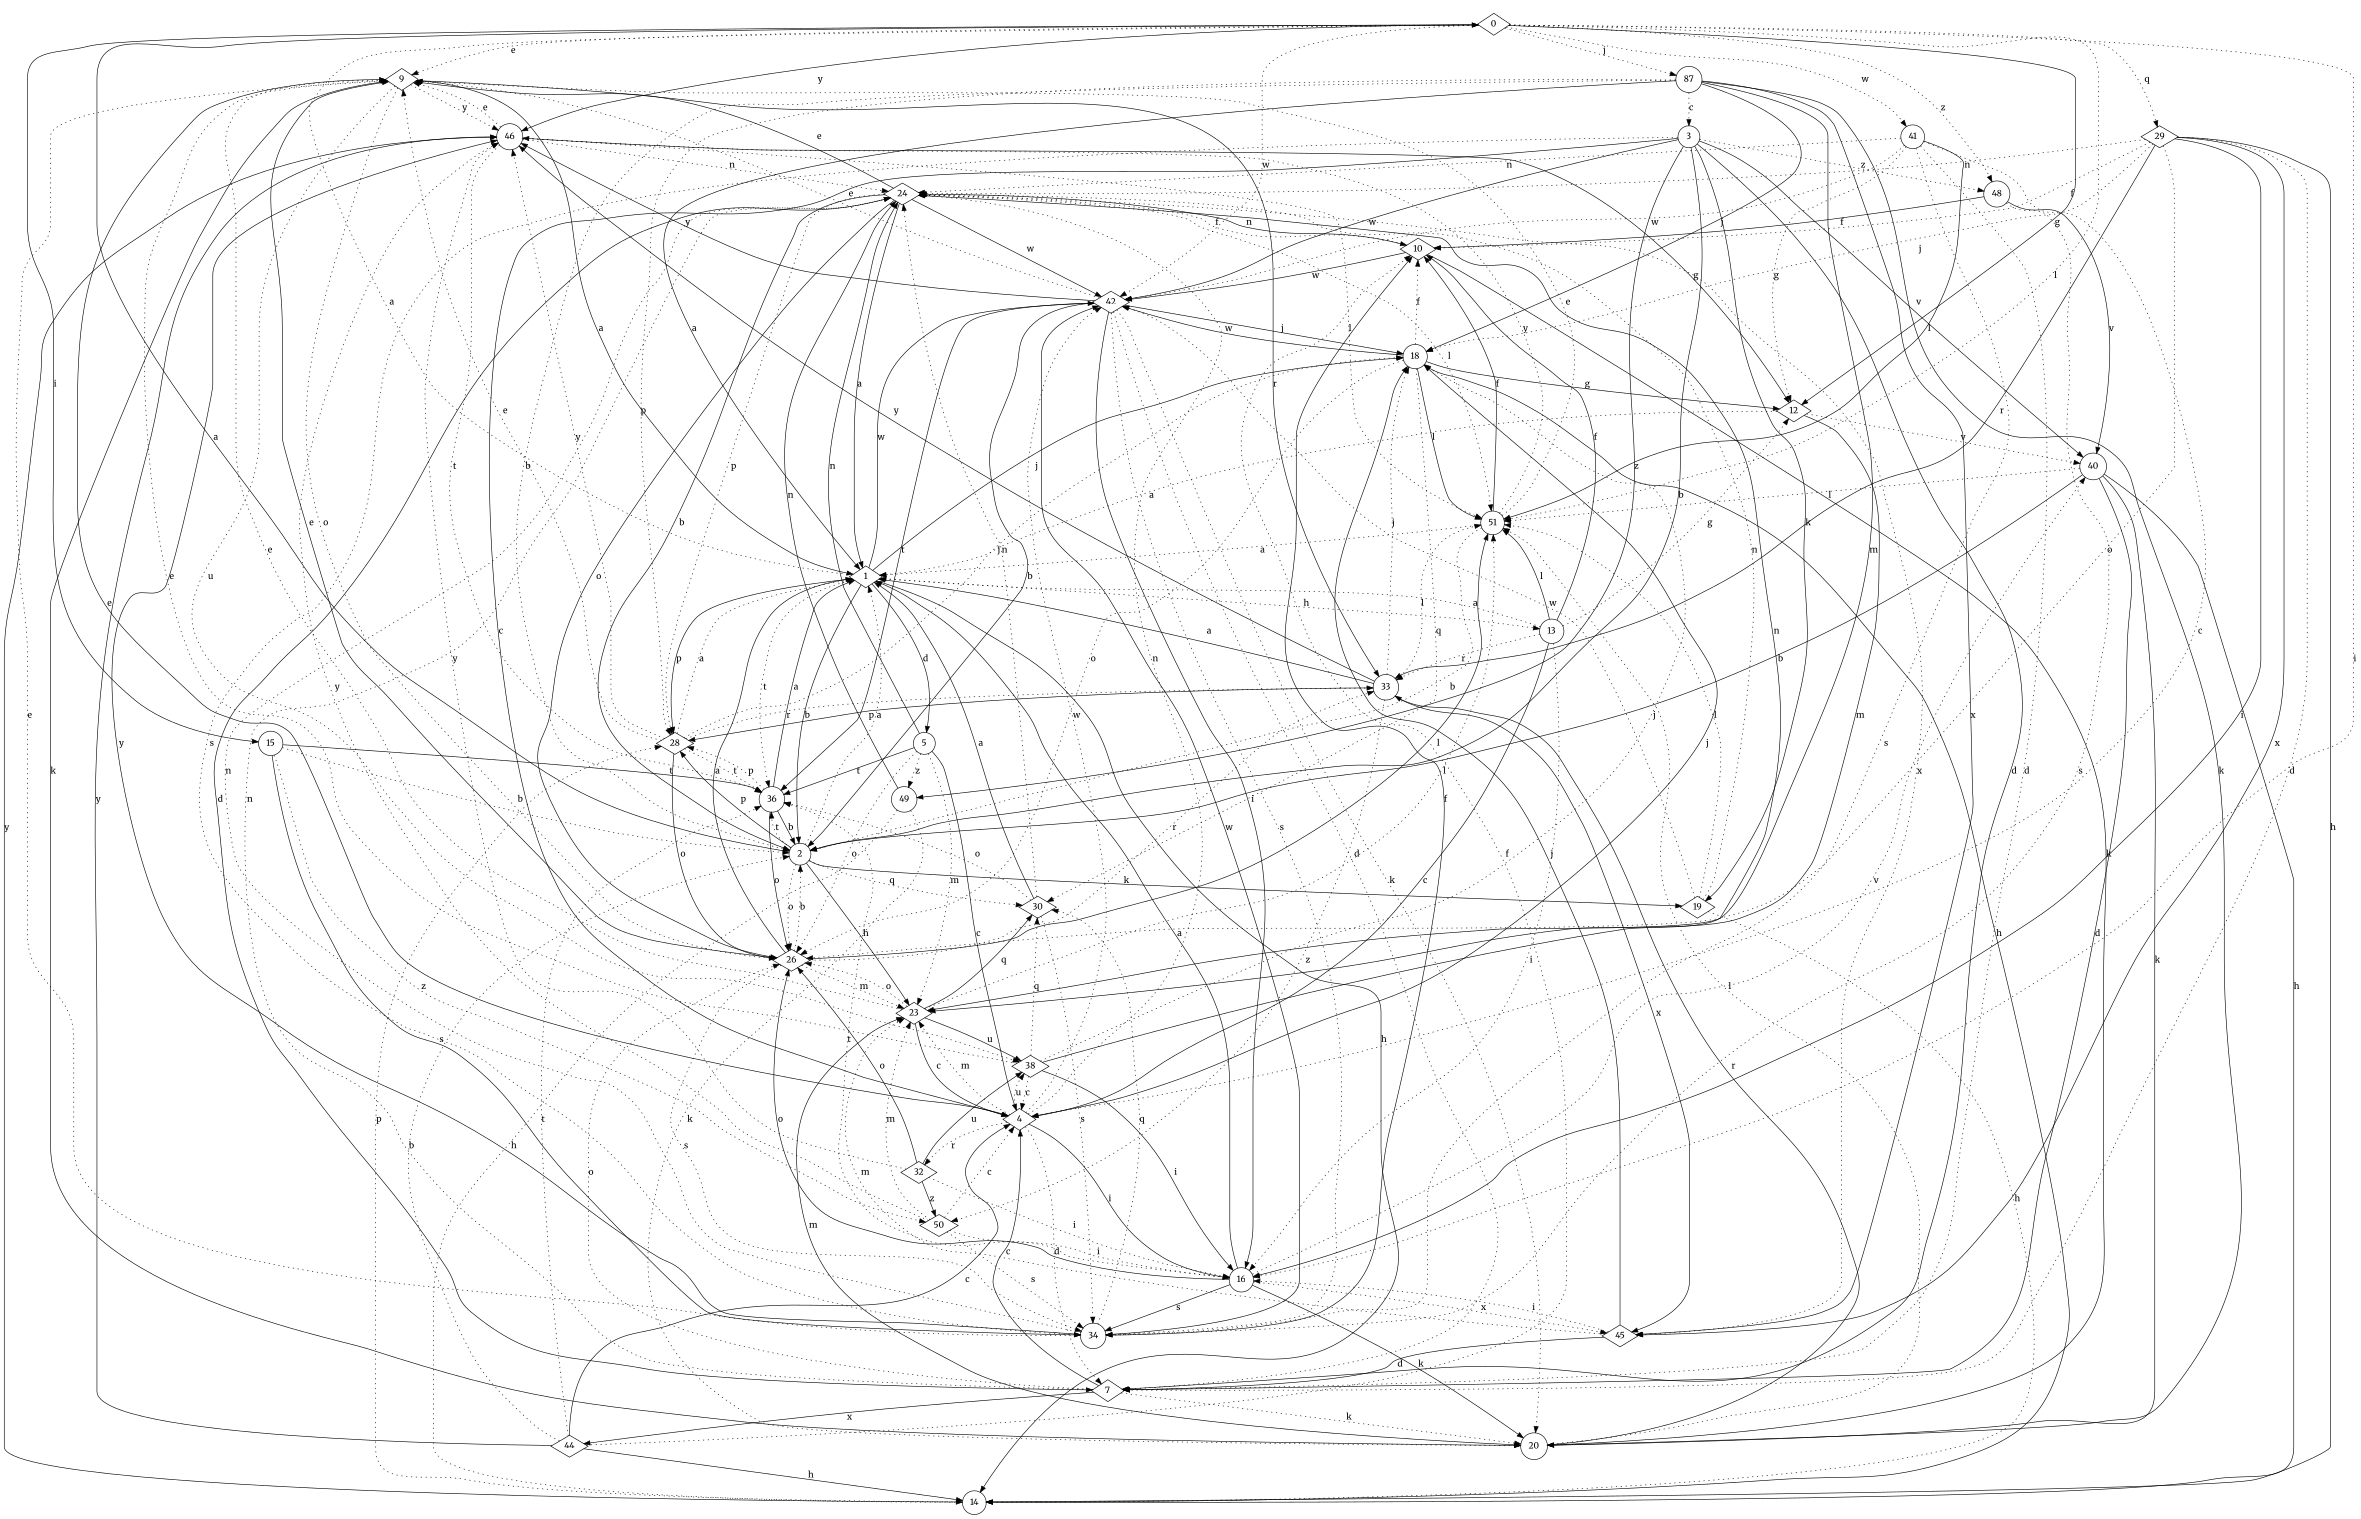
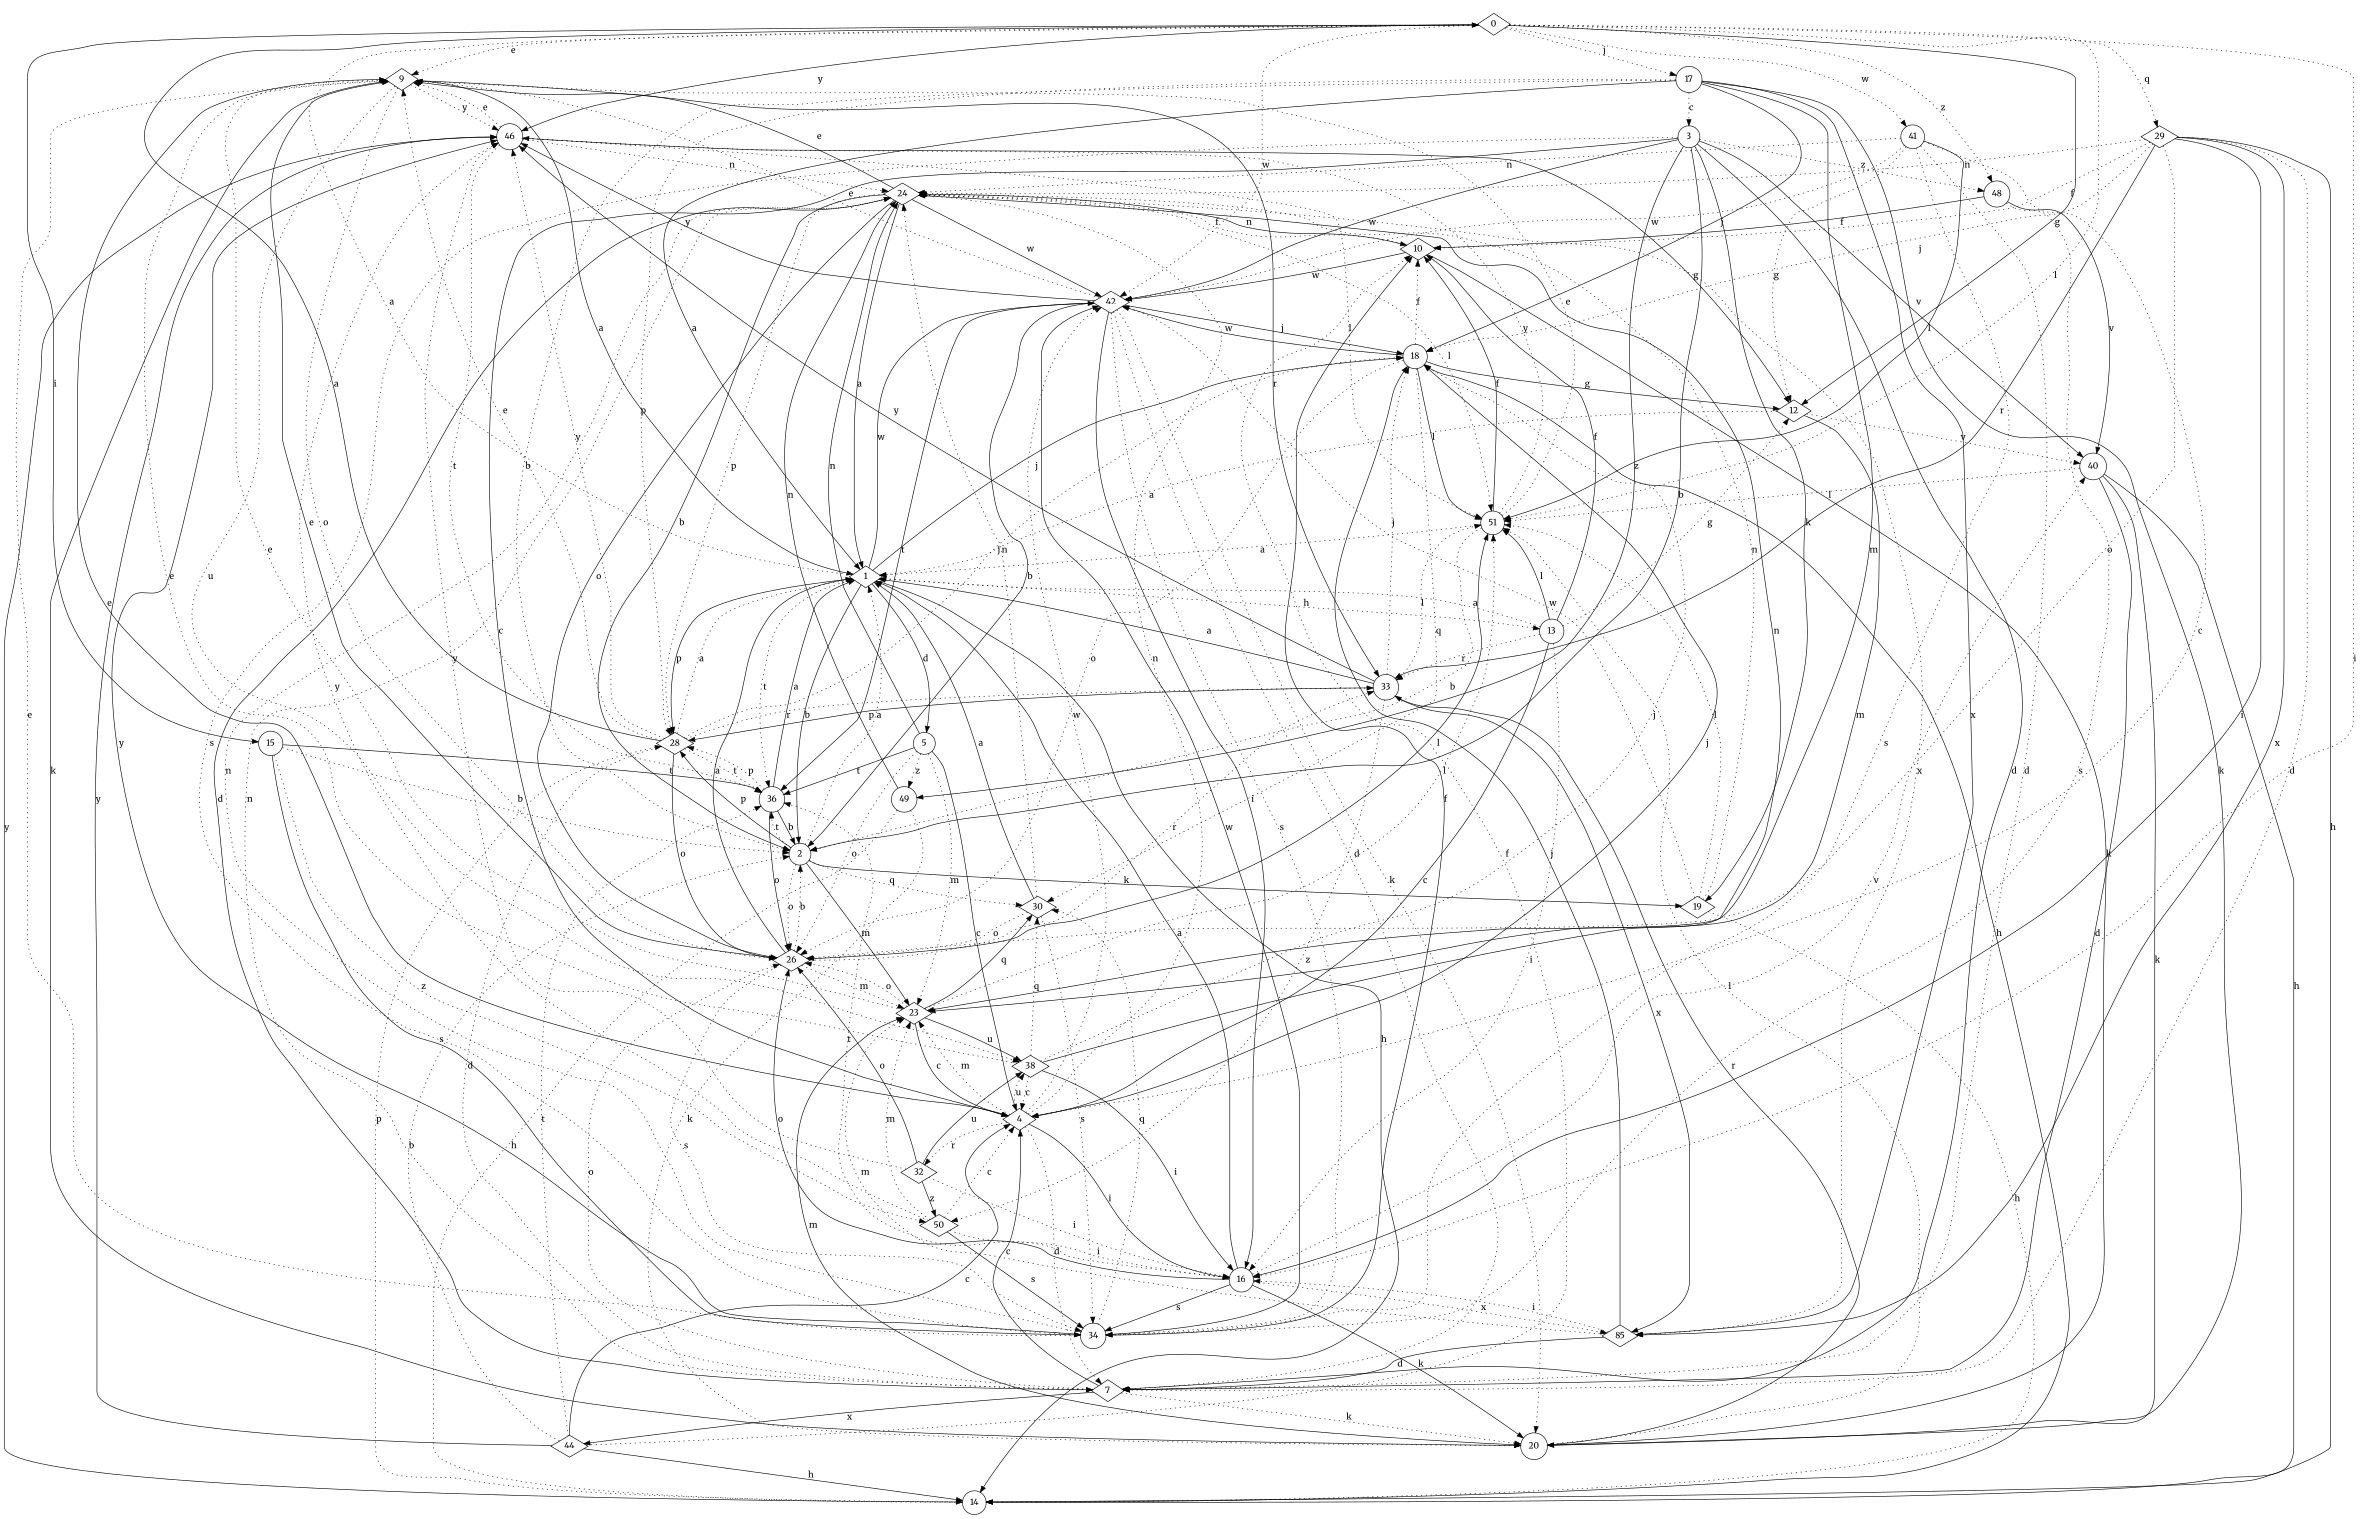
edge "2" -> "0": now "28" -> "0"
node "87": label "87" -> "17"
edge "40" -> "2": removed, label "b"
edge "30" -> "36": now "30" -> "26"
edge "2" -> "23": label "h" -> "m"
edge "28" -> "7": added, label "d"
edge "50" -> "34": style dotted -> solid
node "45": label "45" -> "85"
